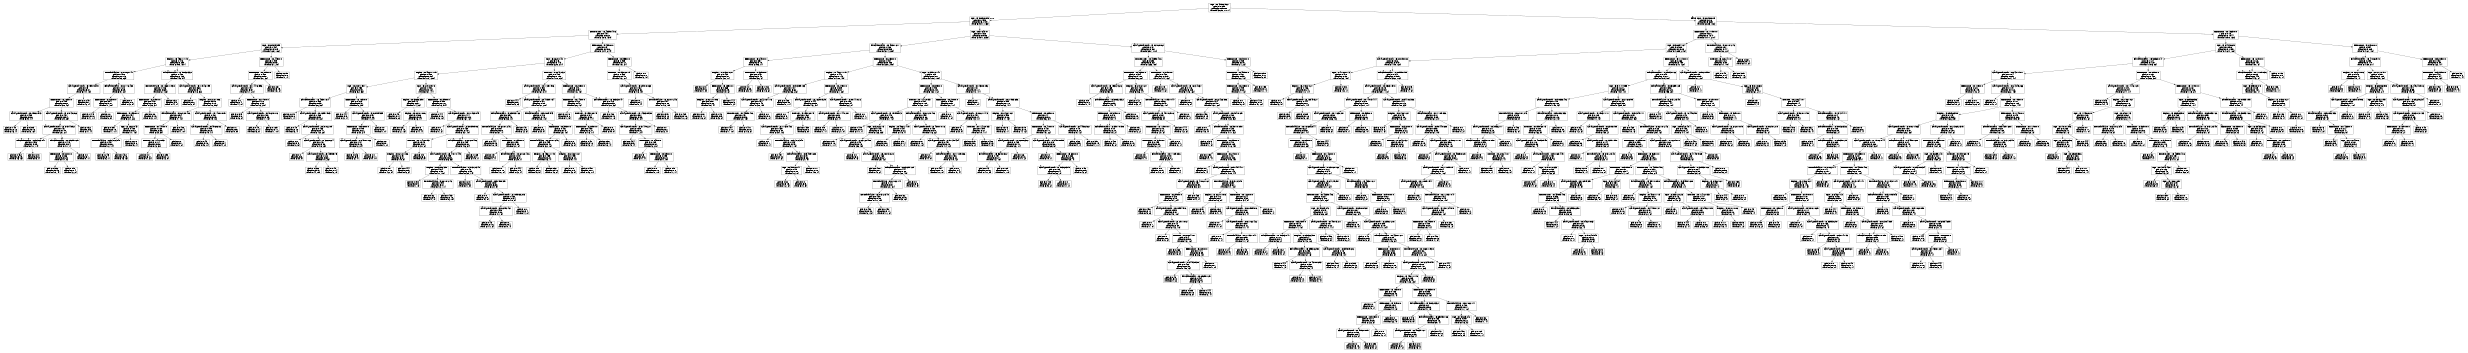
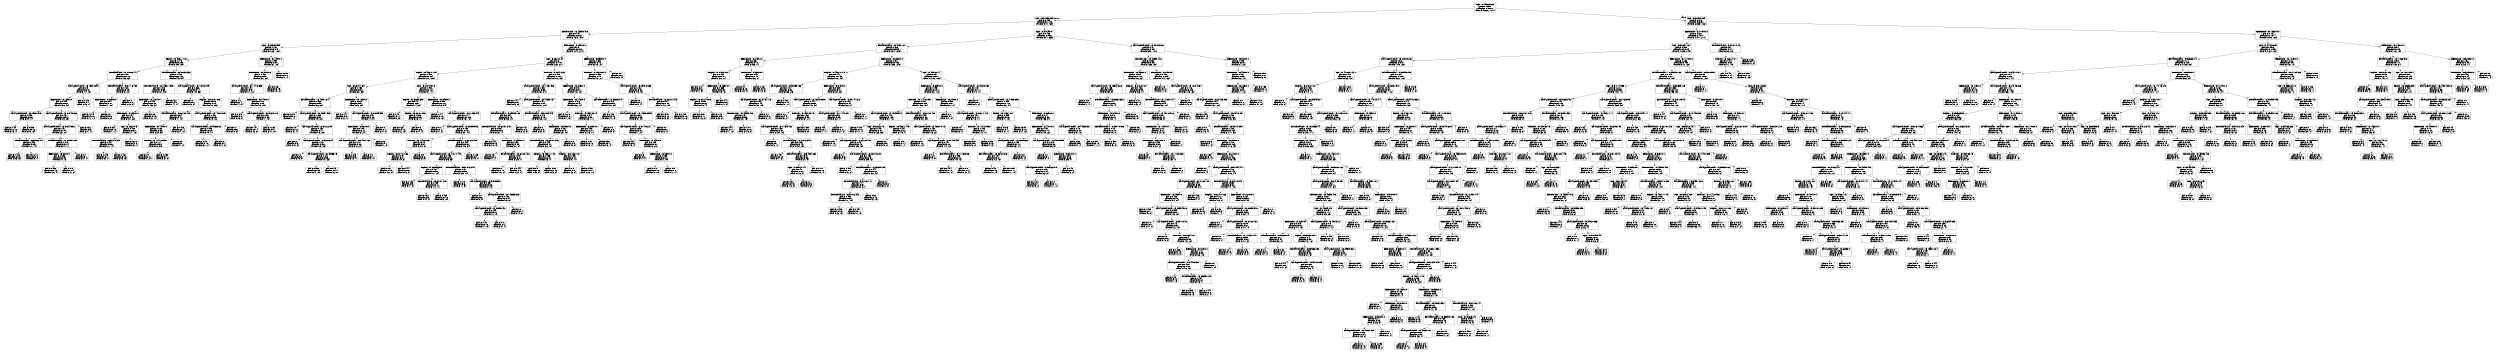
edge "Age <= 75107.906 gini = 0.255 samples = 40 value = [34, 6]" -> "Age <= 66956.656 gini = 0.175 samples = 31 value = [28, 3]": reversed
